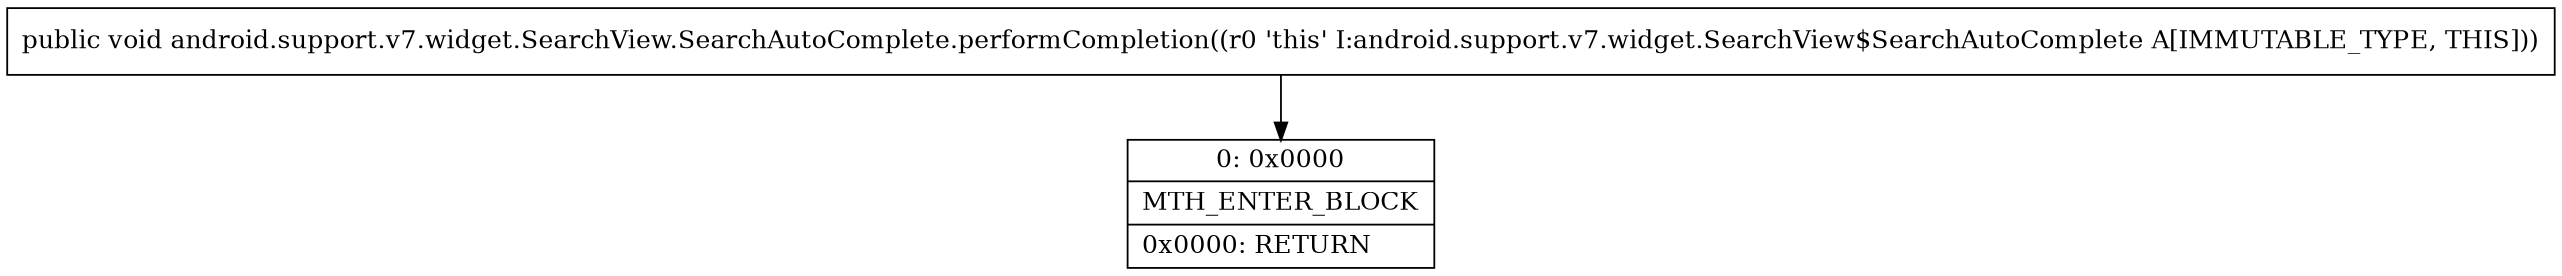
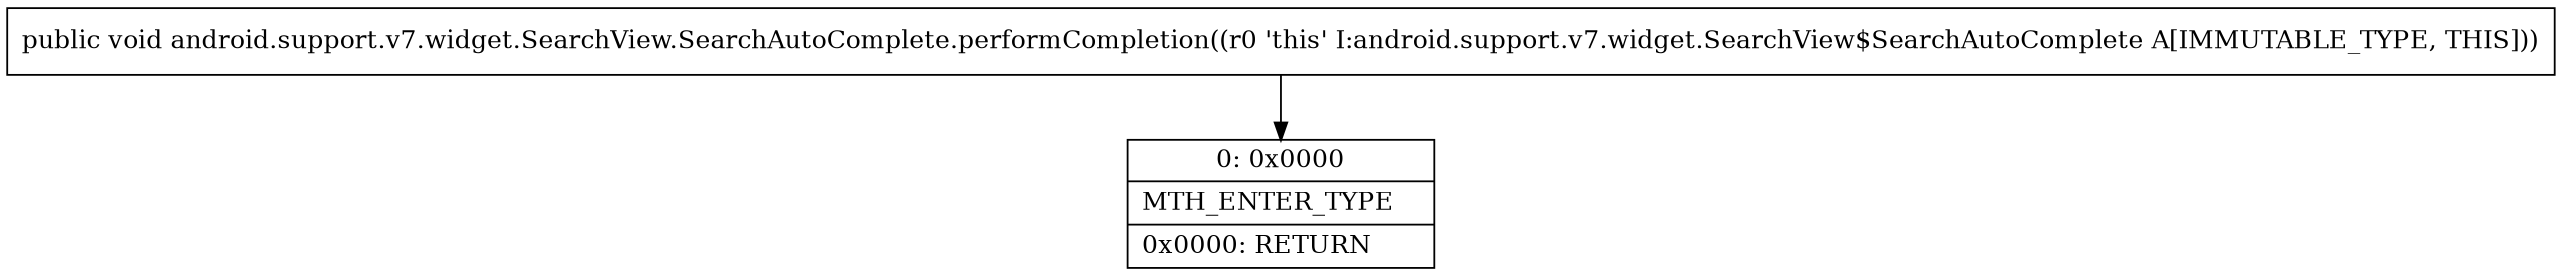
node "0: 0x0000": text "MTH_ENTER_BLOCK" -> "MTH_ENTER_TYPE"
